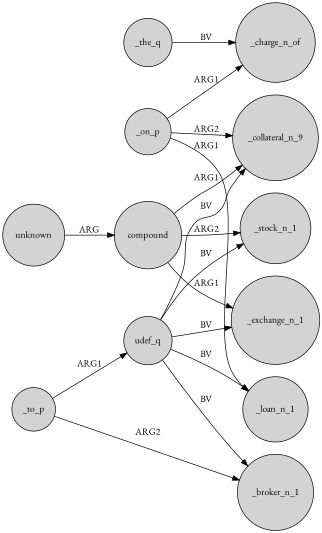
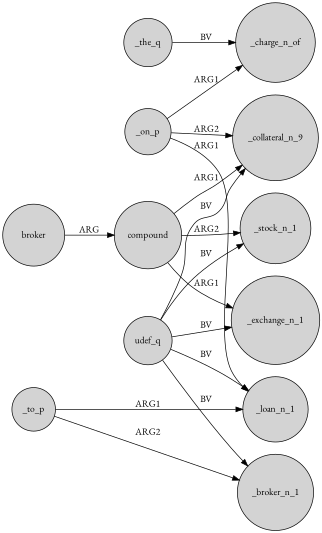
node "unknown": label "unknown" -> "broker"
edge "_to_p" -> "udef_q": now "_to_p" -> "_loan_n_1"
